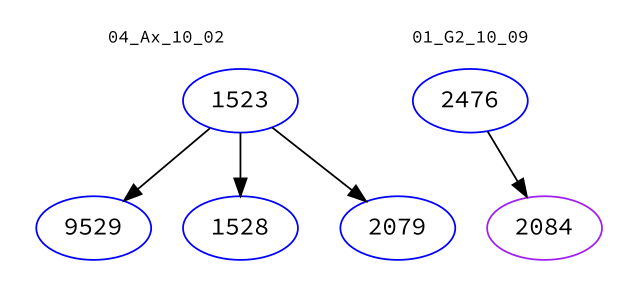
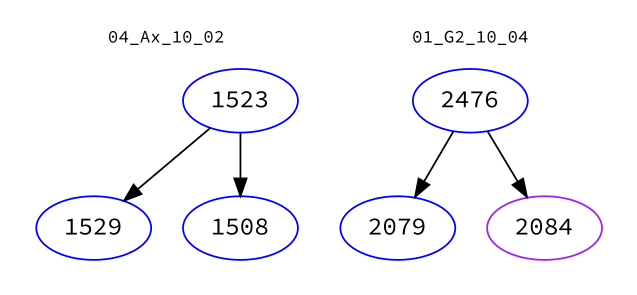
cluster "01_G2_10_09": label "01_G2_10_09" -> "01_G2_10_04"
edge "1523" -> "2079": now "2476" -> "2079"
node "9529": label "9529" -> "1529"
node "1528": label "1528" -> "1508"
